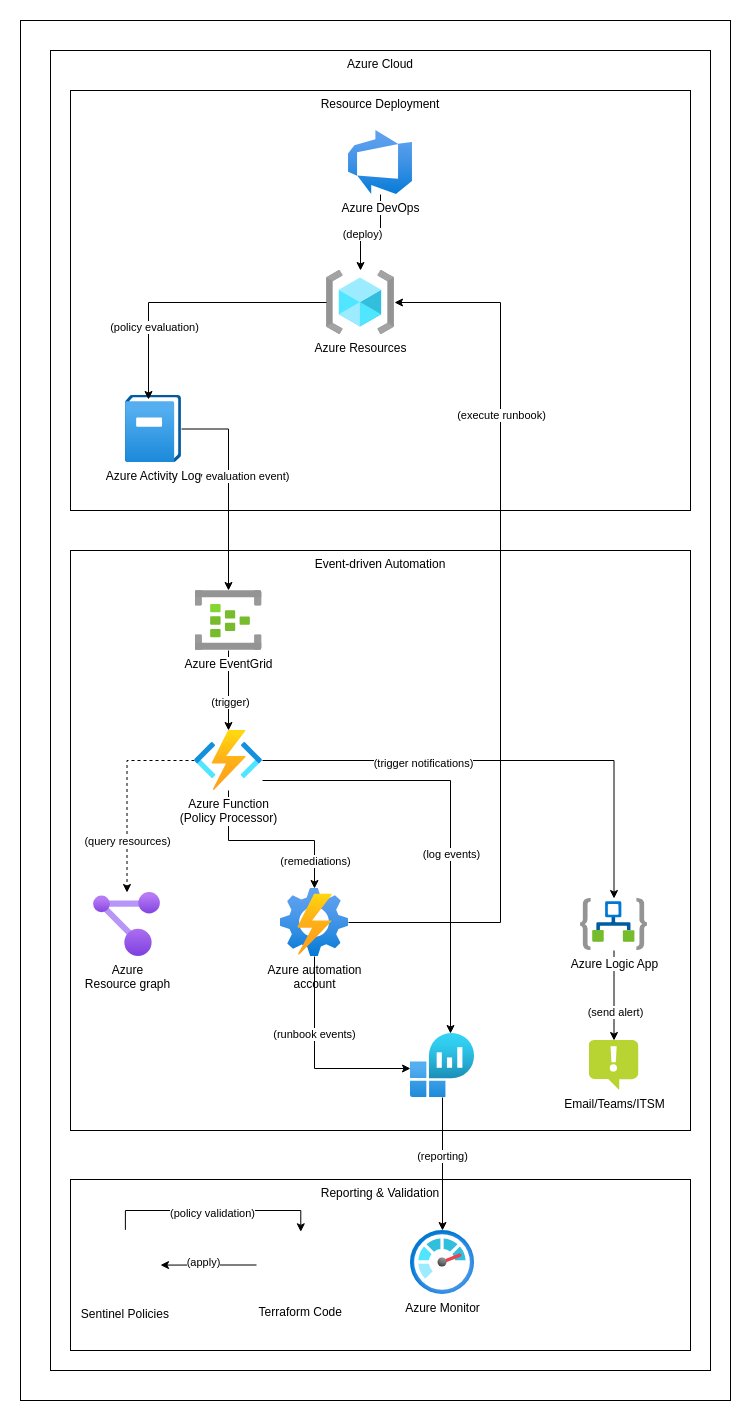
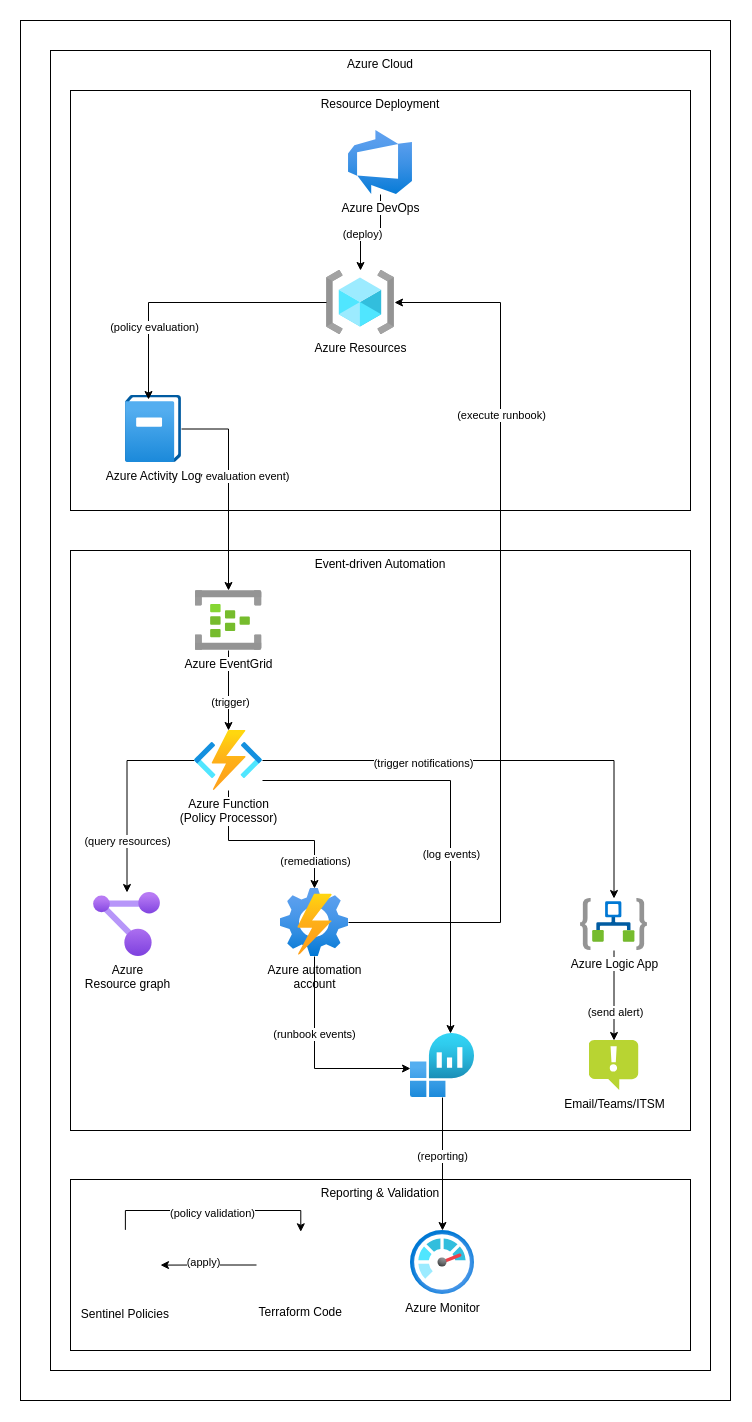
edge "Azure Function (Policy Processor)" -> "Azure Resource graph": style dashed -> solid
